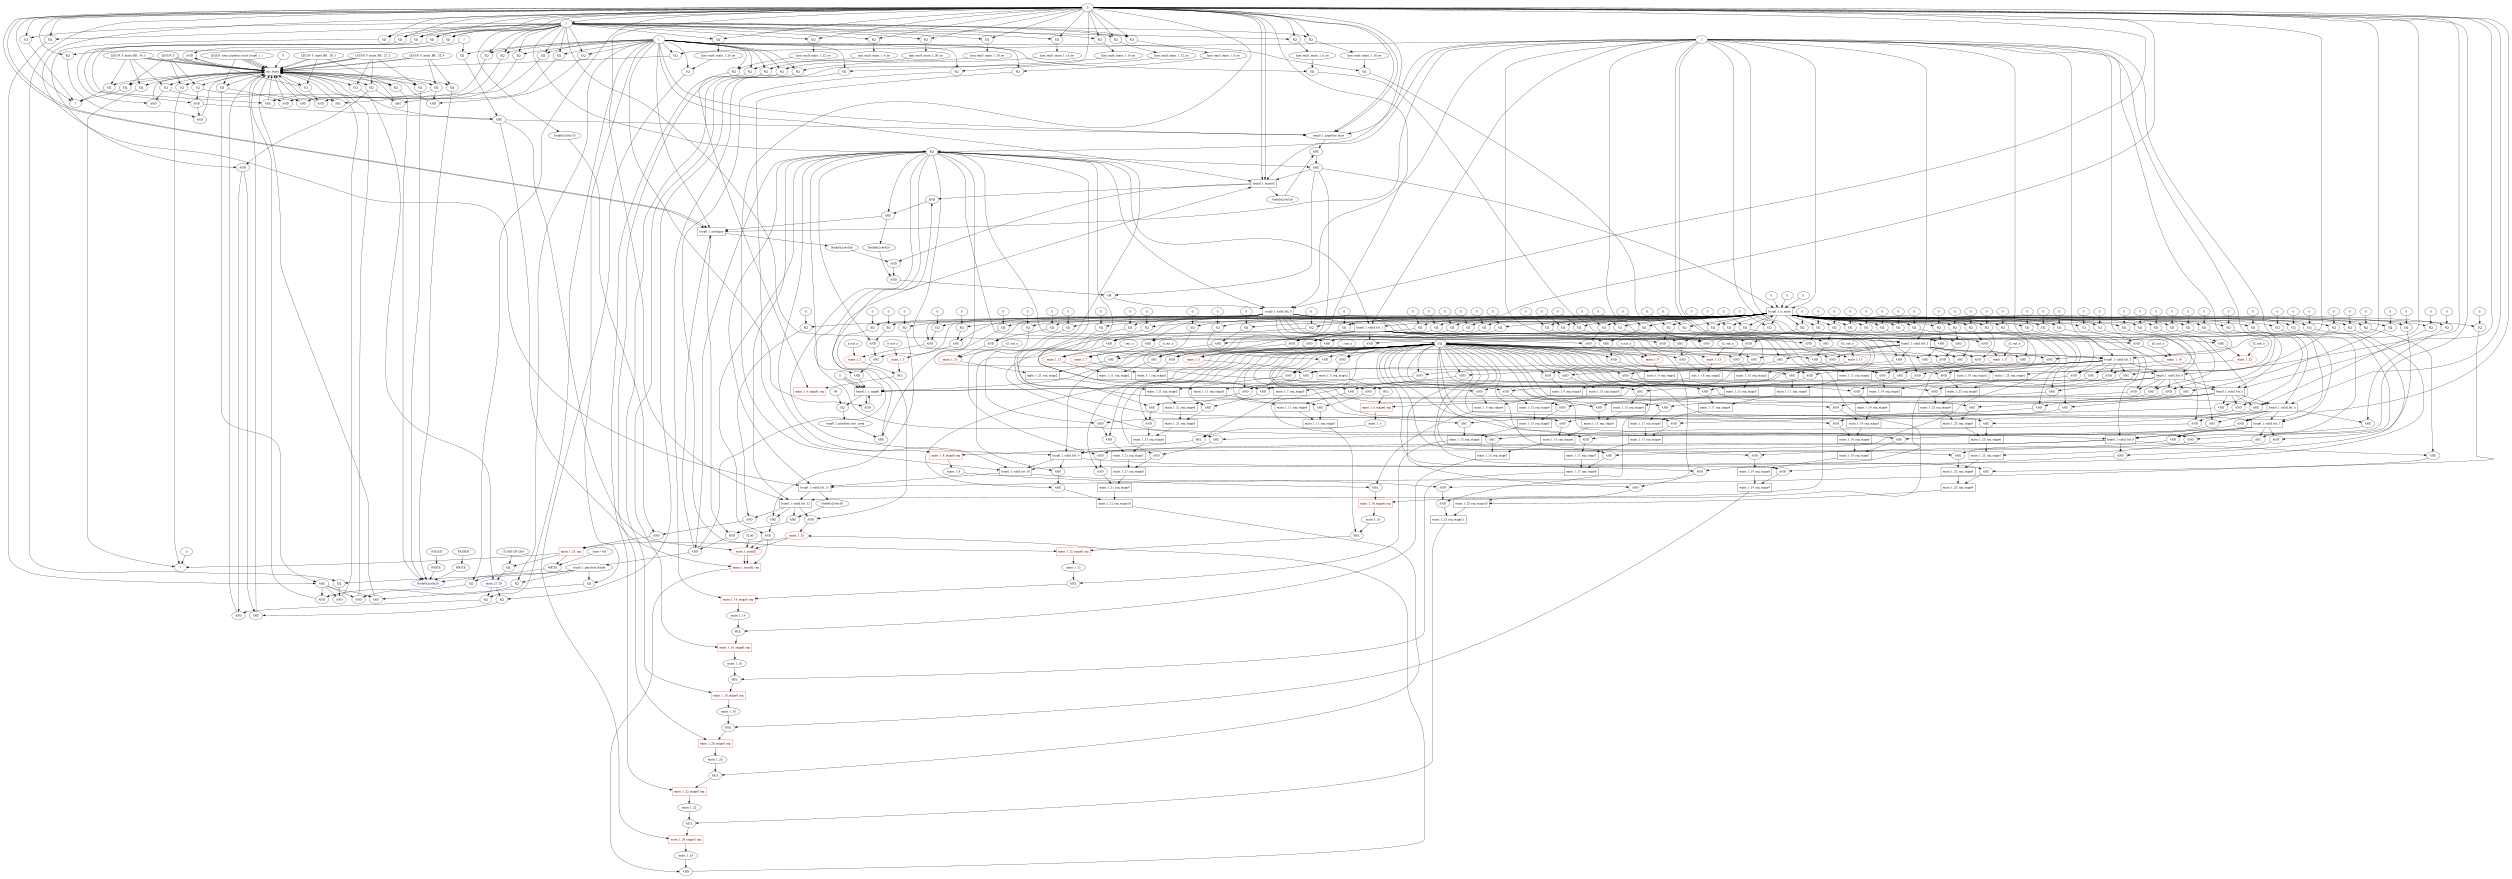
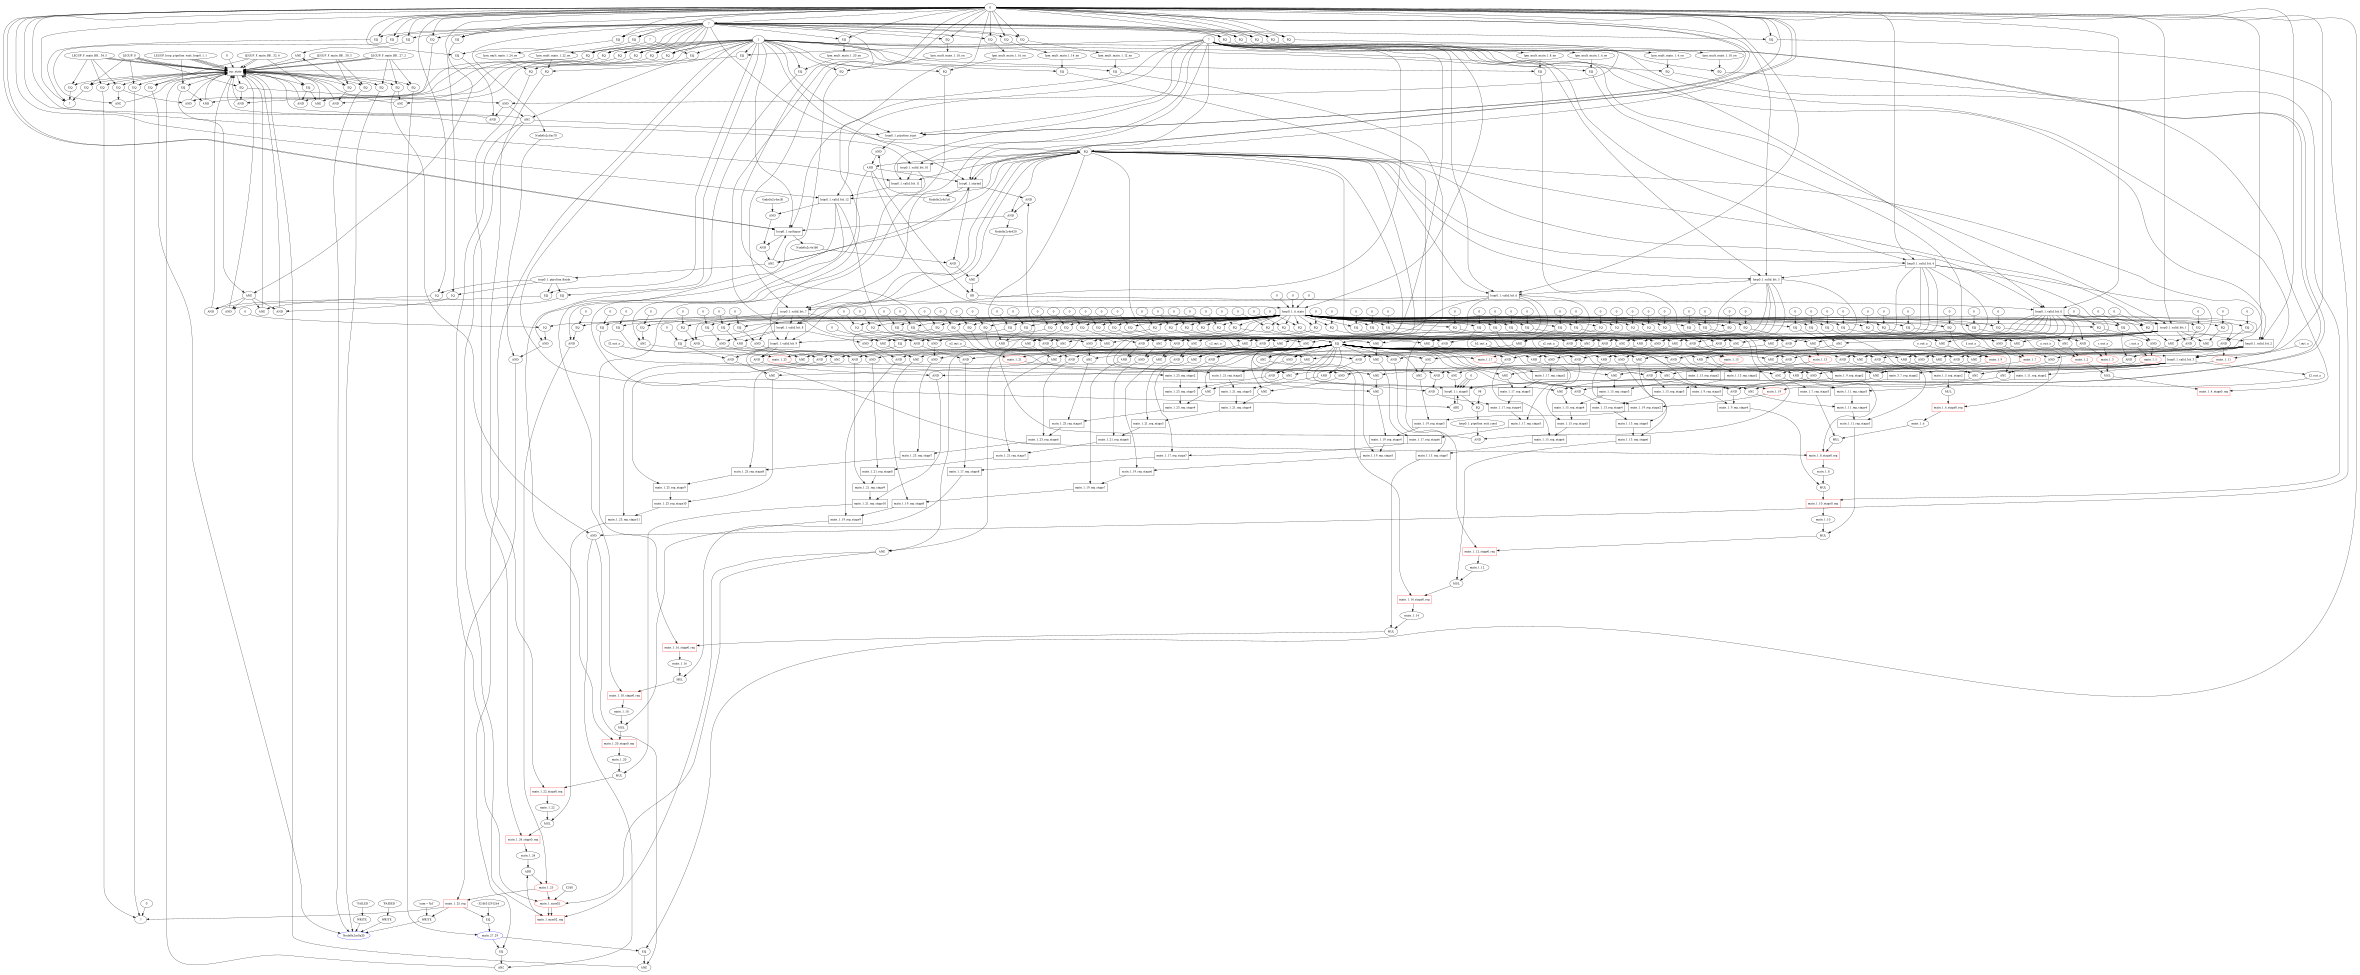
edge "loop0_1_valid_bit_3" -> "loop0_1_valid_bit_4": now "loop0_1_valid_bit_3" -> "d2_out_a"
node "exit_1_13_reg_stage2": label "exit_1_13_reg_stage2" -> "main_1_13_reg_stage2"
edge "loop0_1_valid_bit_9" -> "loop0_1_valid_bit_10": now "loop0_1_valid_bit_9" -> "main_1_8_stage0_reg"
edge "loop0_1_valid_bit_11" -> "Node0x2c4ec50": removed
